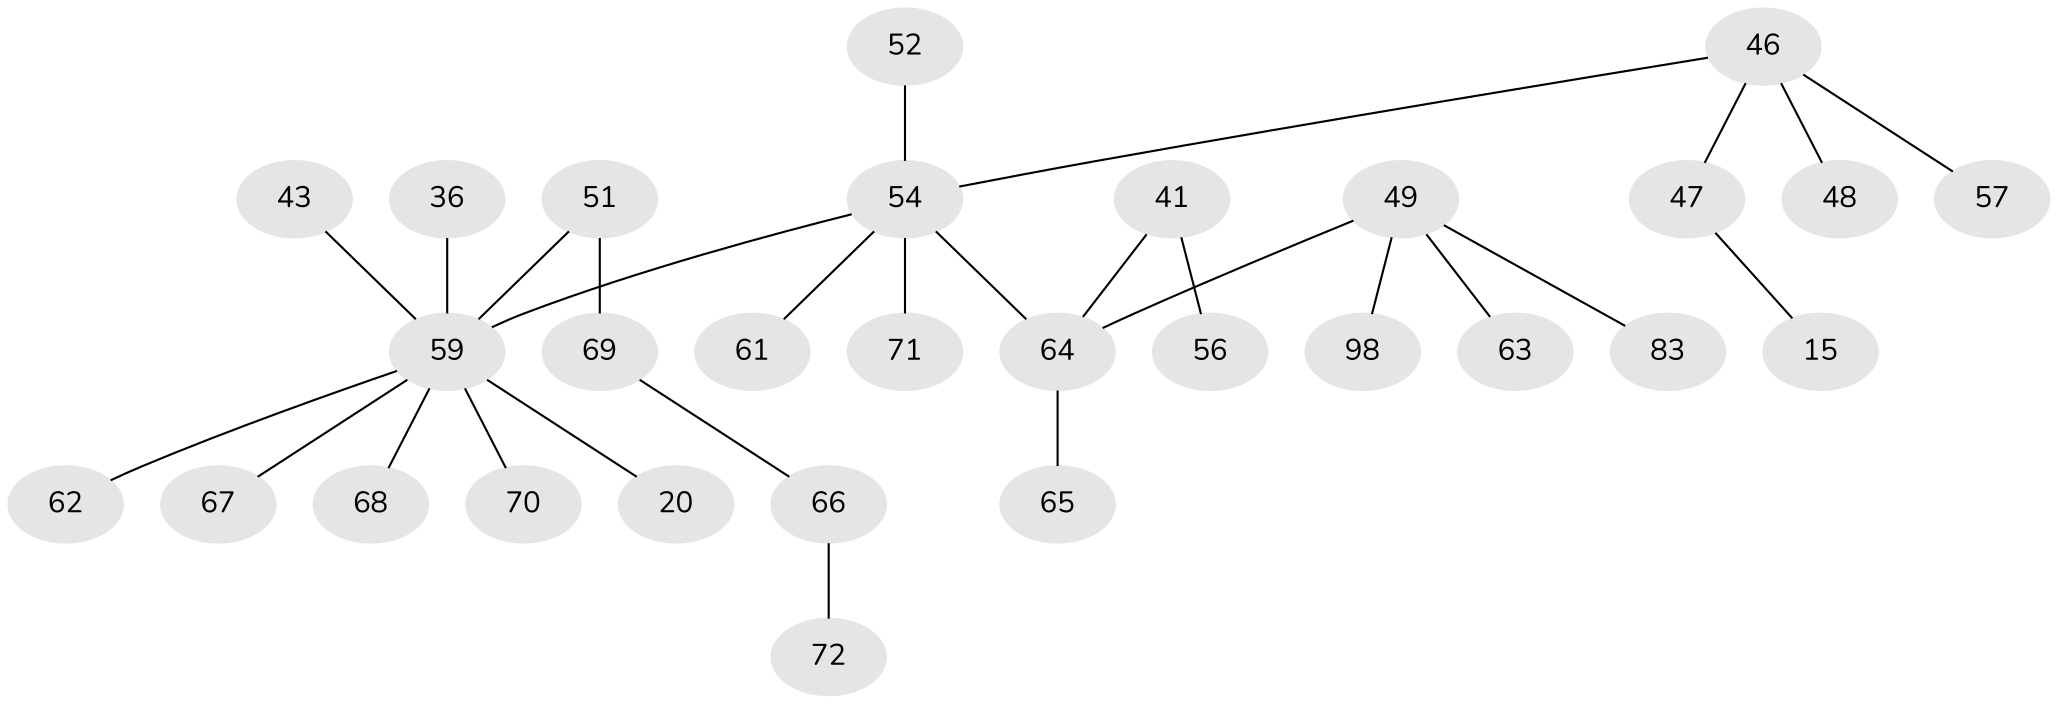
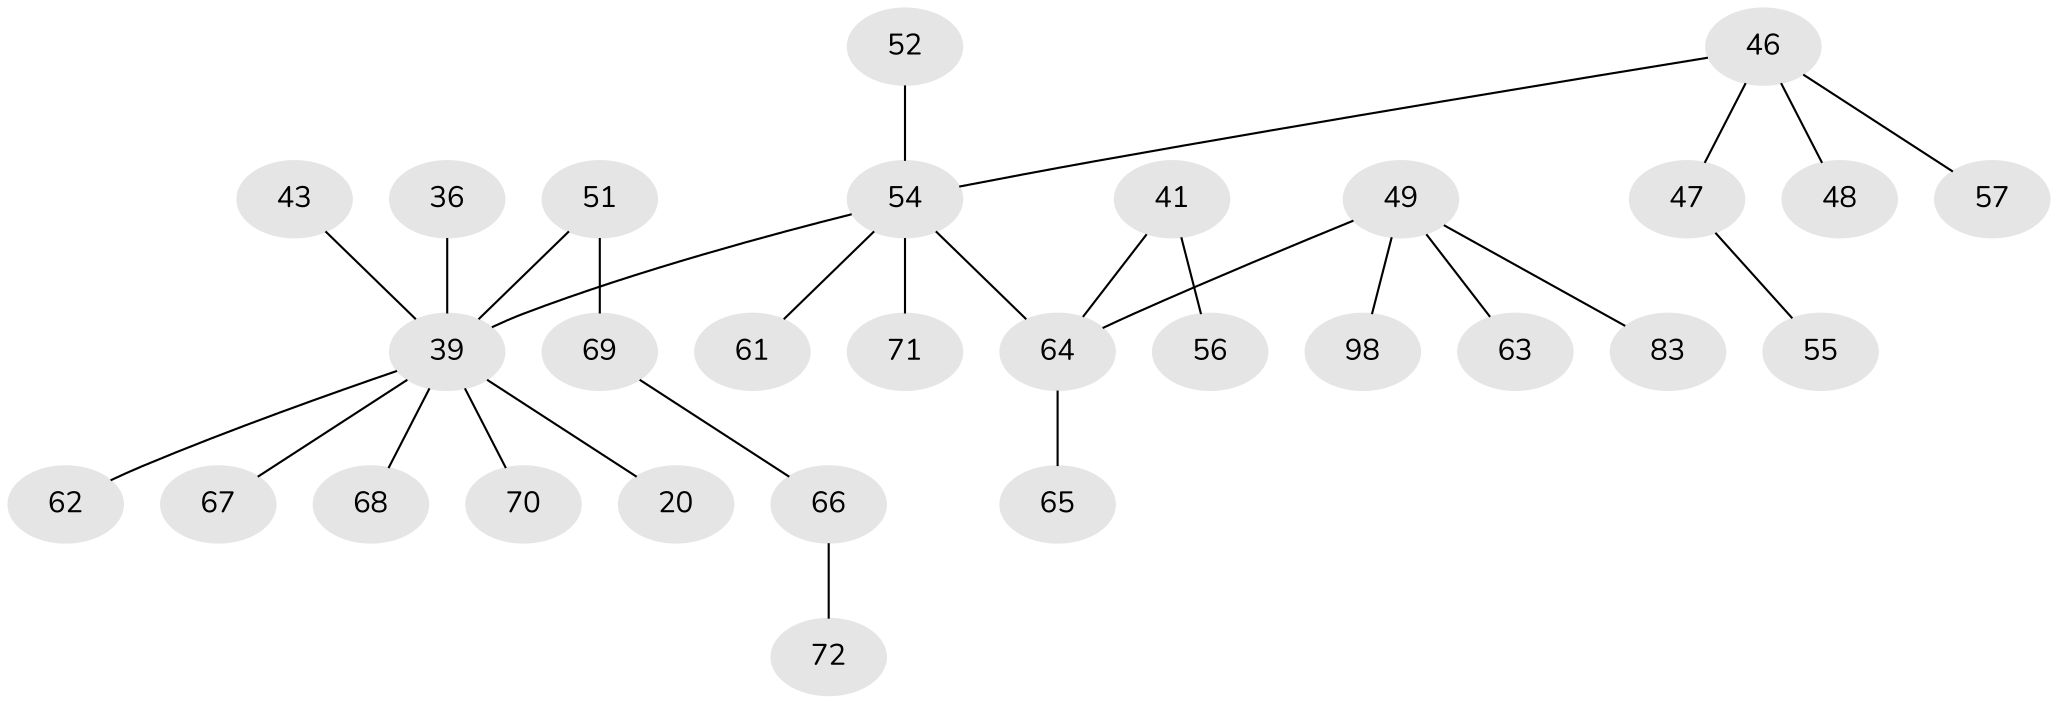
node "59": label "59" -> "39"
node "15": label "15" -> "55"
